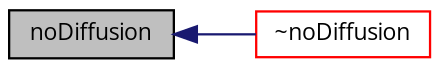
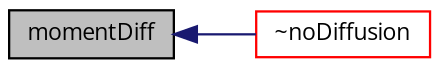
node "noDiffusion": label "noDiffusion" -> "momentDiff"
